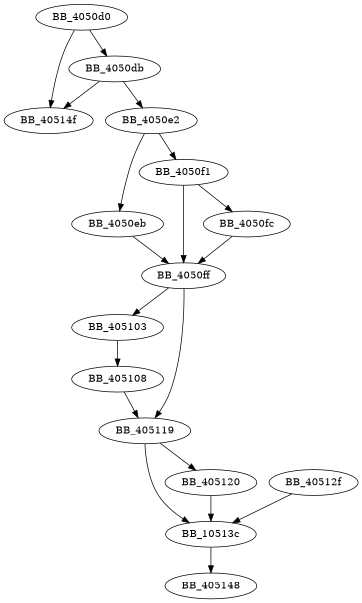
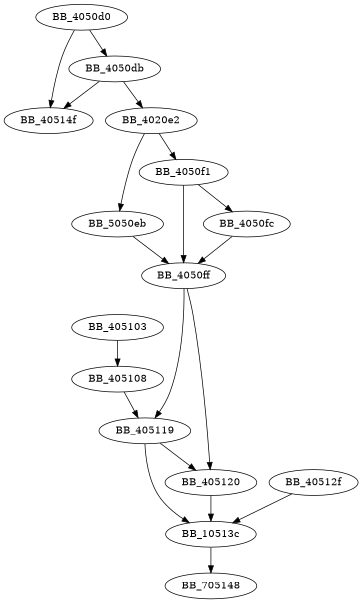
node "BB_4050e2": label "BB_4050e2" -> "BB_4020e2"
node "BB_4050eb": label "BB_4050eb" -> "BB_5050eb"
edge "BB_4050ff" -> "BB_405103": now "BB_4050ff" -> "BB_405120"
node "BB_405148": label "BB_405148" -> "BB_705148"
